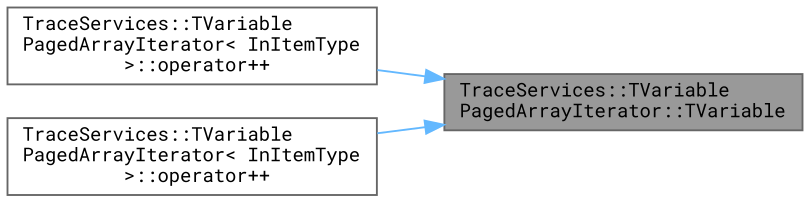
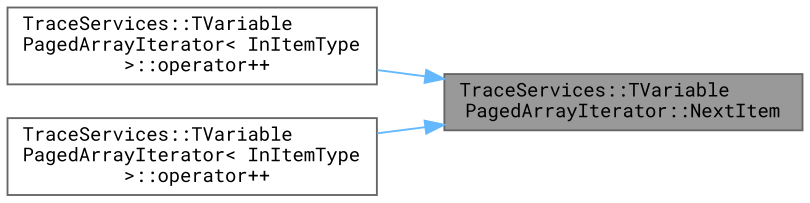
node "TraceServices::TVariable PagedArrayIterator::TVariable": label "TraceServices::TVariable PagedArrayIterator::TVariable" -> "TraceServices::TVariable PagedArrayIterator::NextItem"
